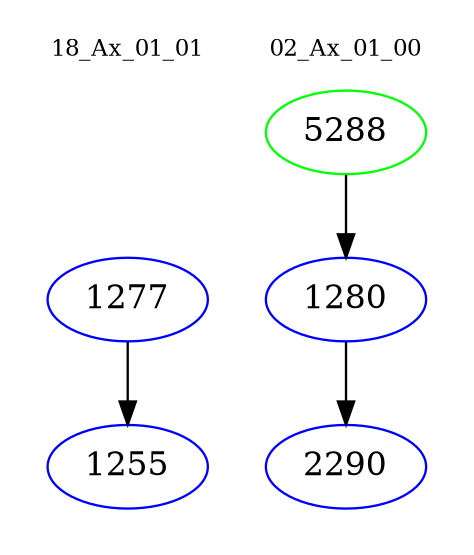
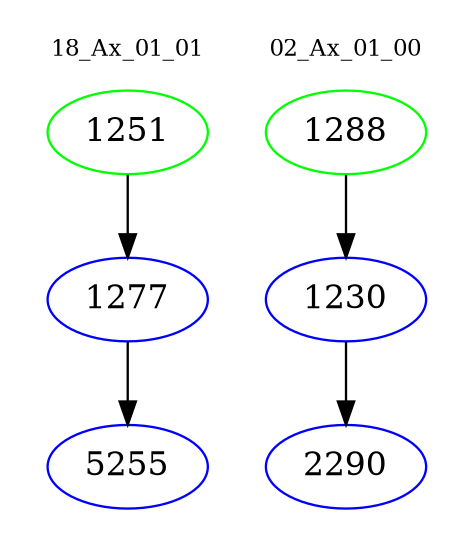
node "1251": added
node "5288": label "5288" -> "1288"
node "1280": label "1280" -> "1230"
node "1255": label "1255" -> "5255"
